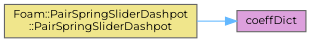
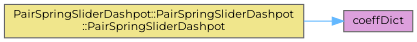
node "Foam::PairSpringSliderDashpot ::PairSpringSliderDashpot": label "Foam::PairSpringSliderDashpot ::PairSpringSliderDashpot" -> "PairSpringSliderDashpot::PairSpringSliderDashpot ::PairSpringSliderDashpot"
